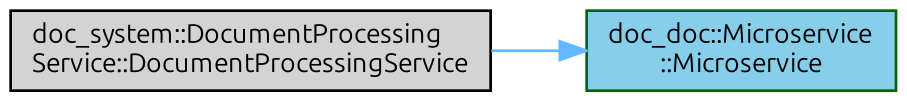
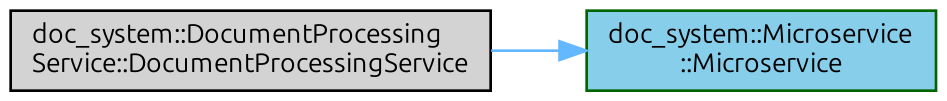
node "doc_doc::Microservice ::Microservice": label "doc_doc::Microservice ::Microservice" -> "doc_system::Microservice ::Microservice"
